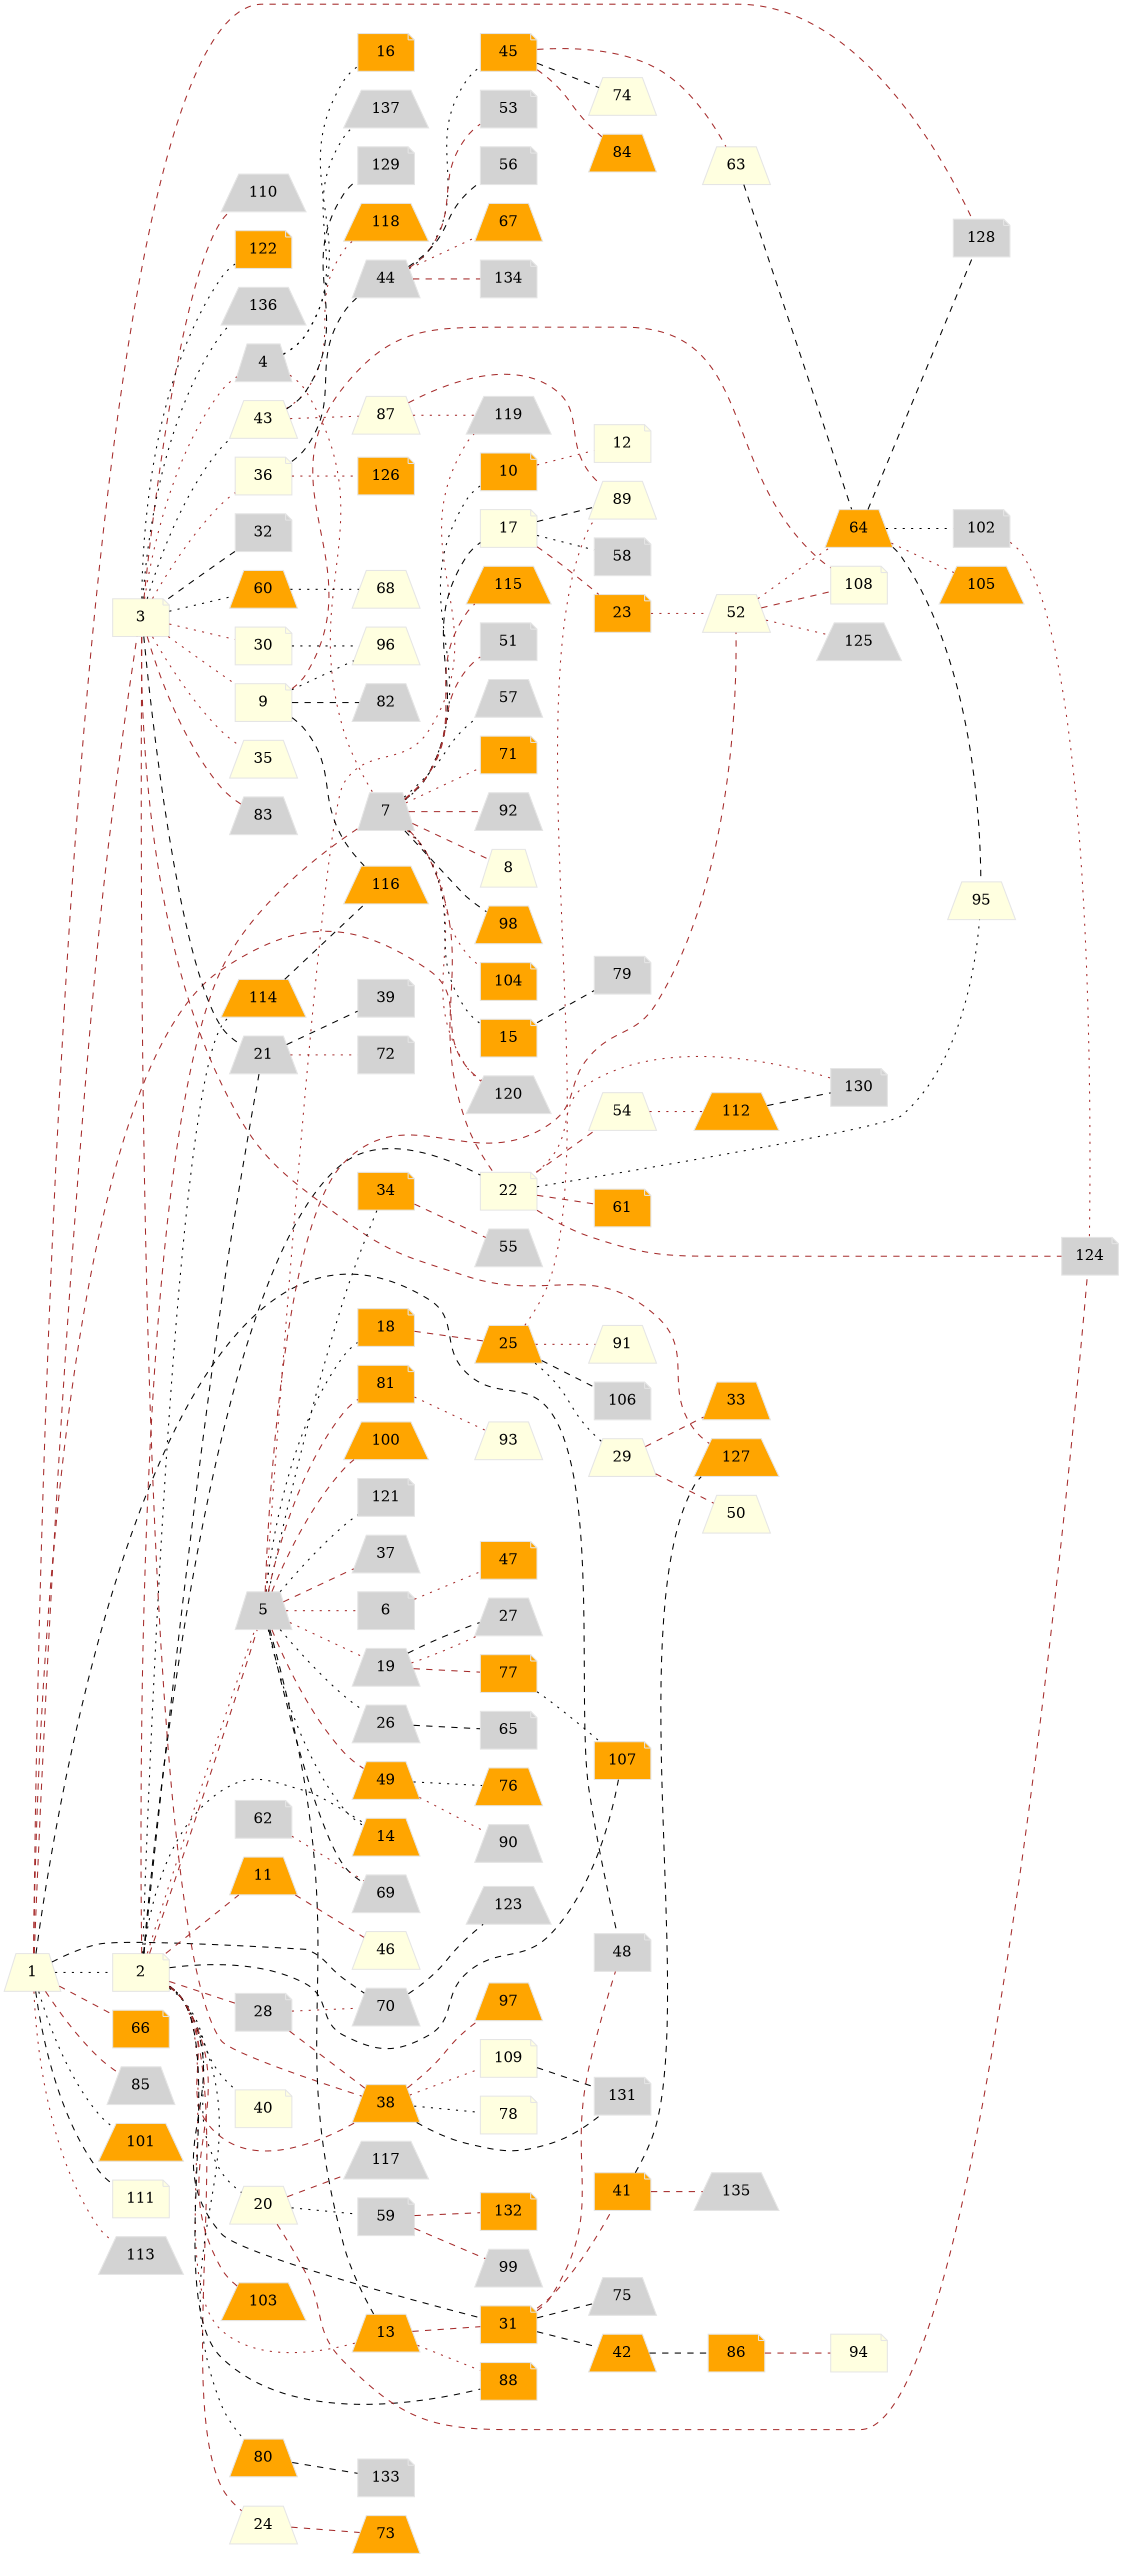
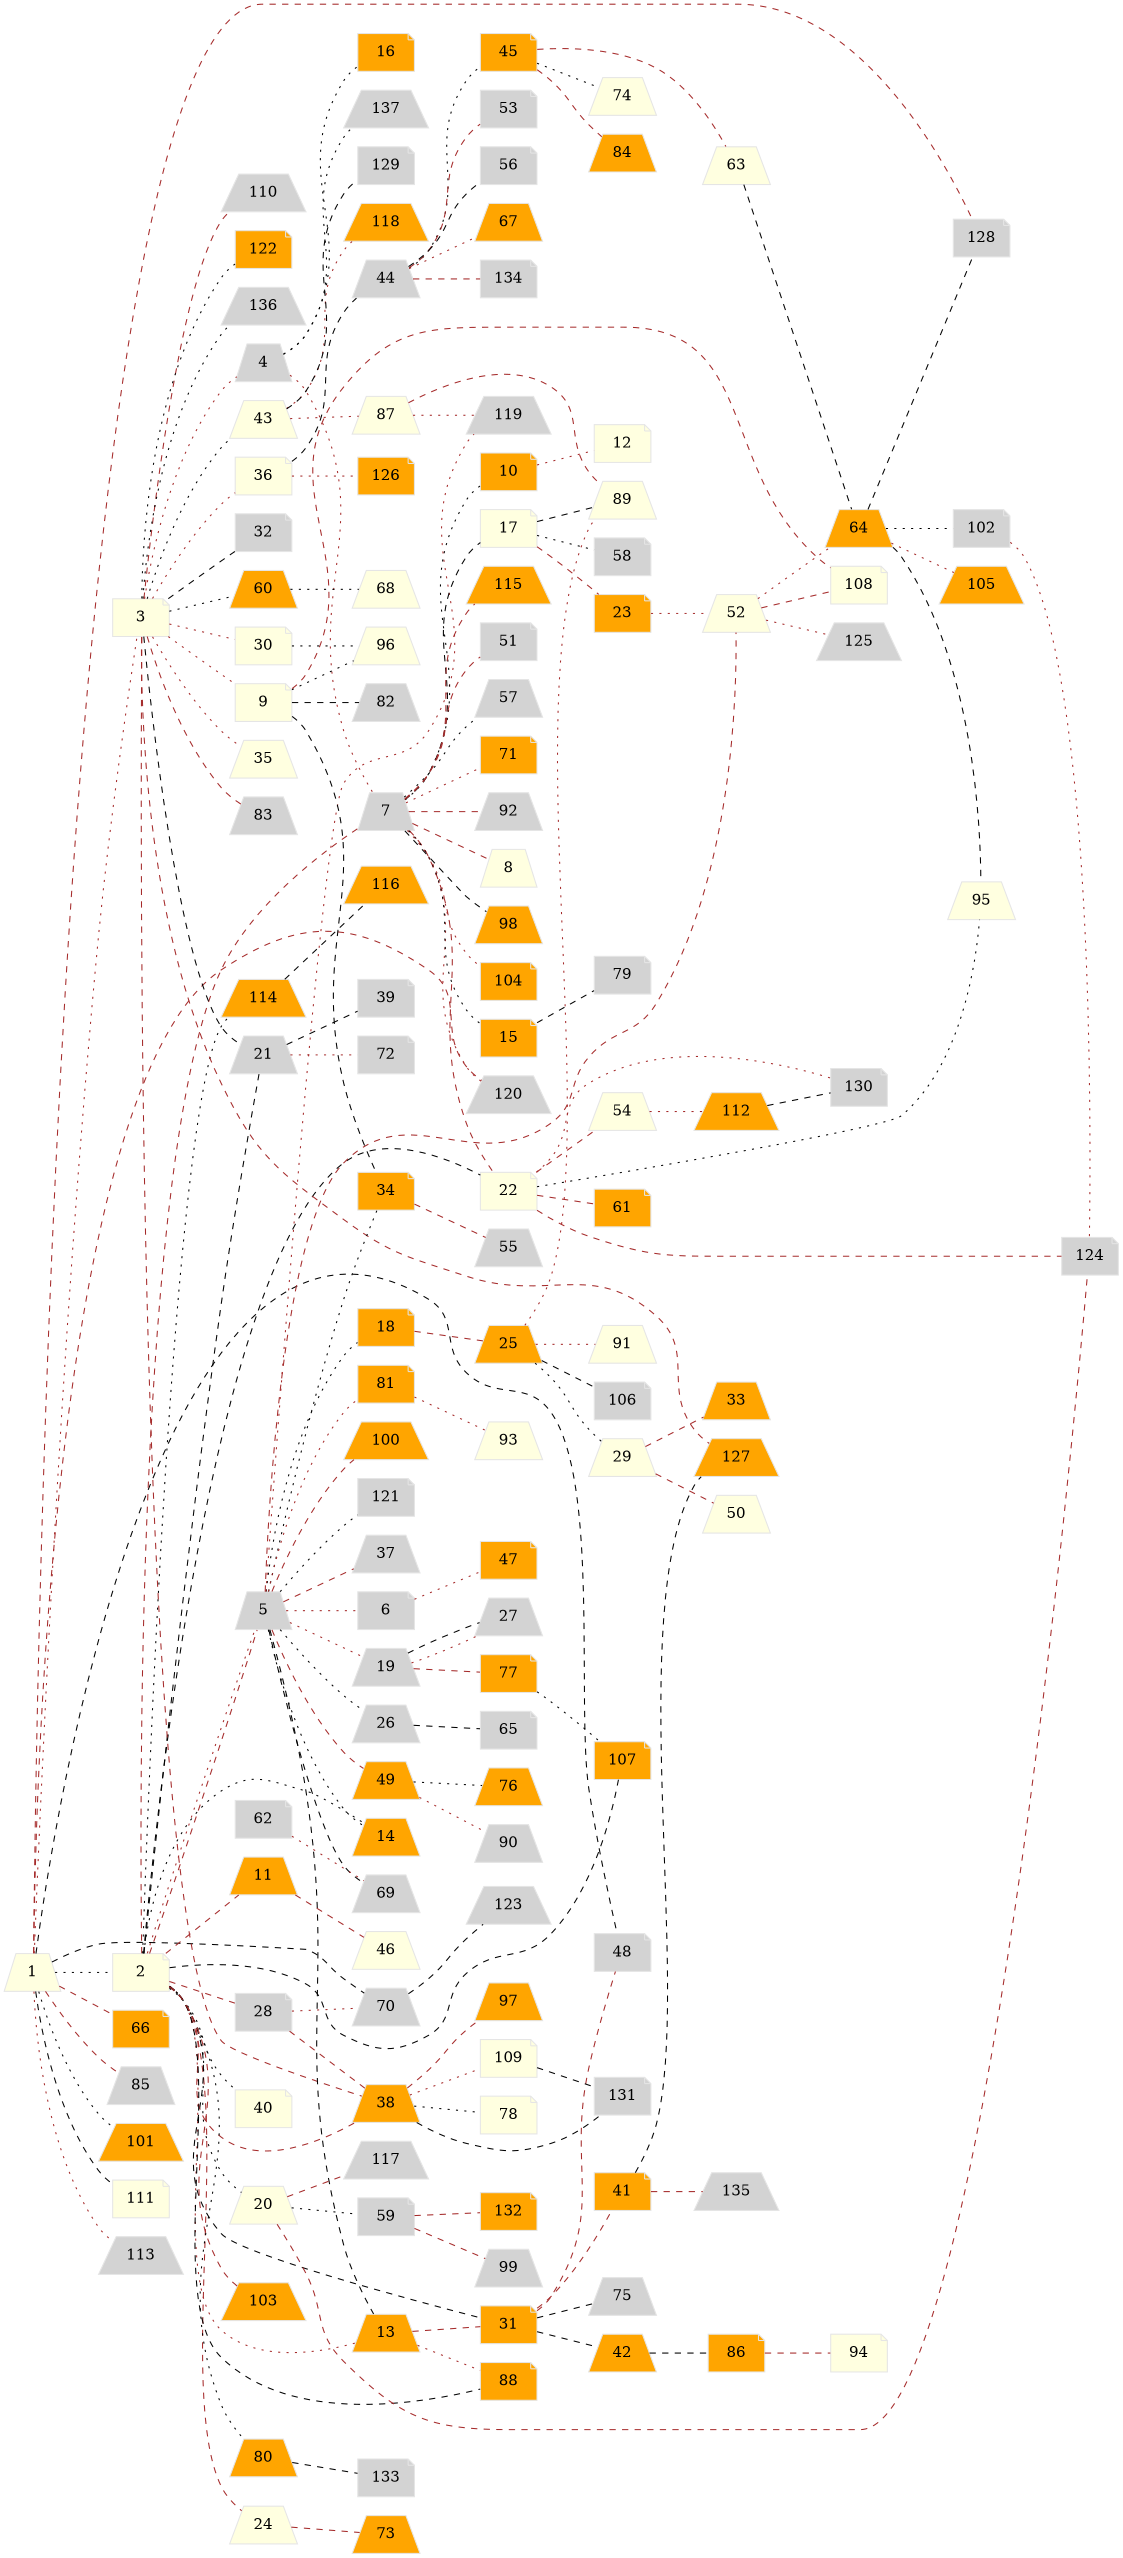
edge "45" -- "74": style dashed -> dotted
edge "9" -- "116": now "9" -- "34"
edge "3" -- "1": style dashed -> dotted
edge "81" -- "5": style dashed -> dotted
